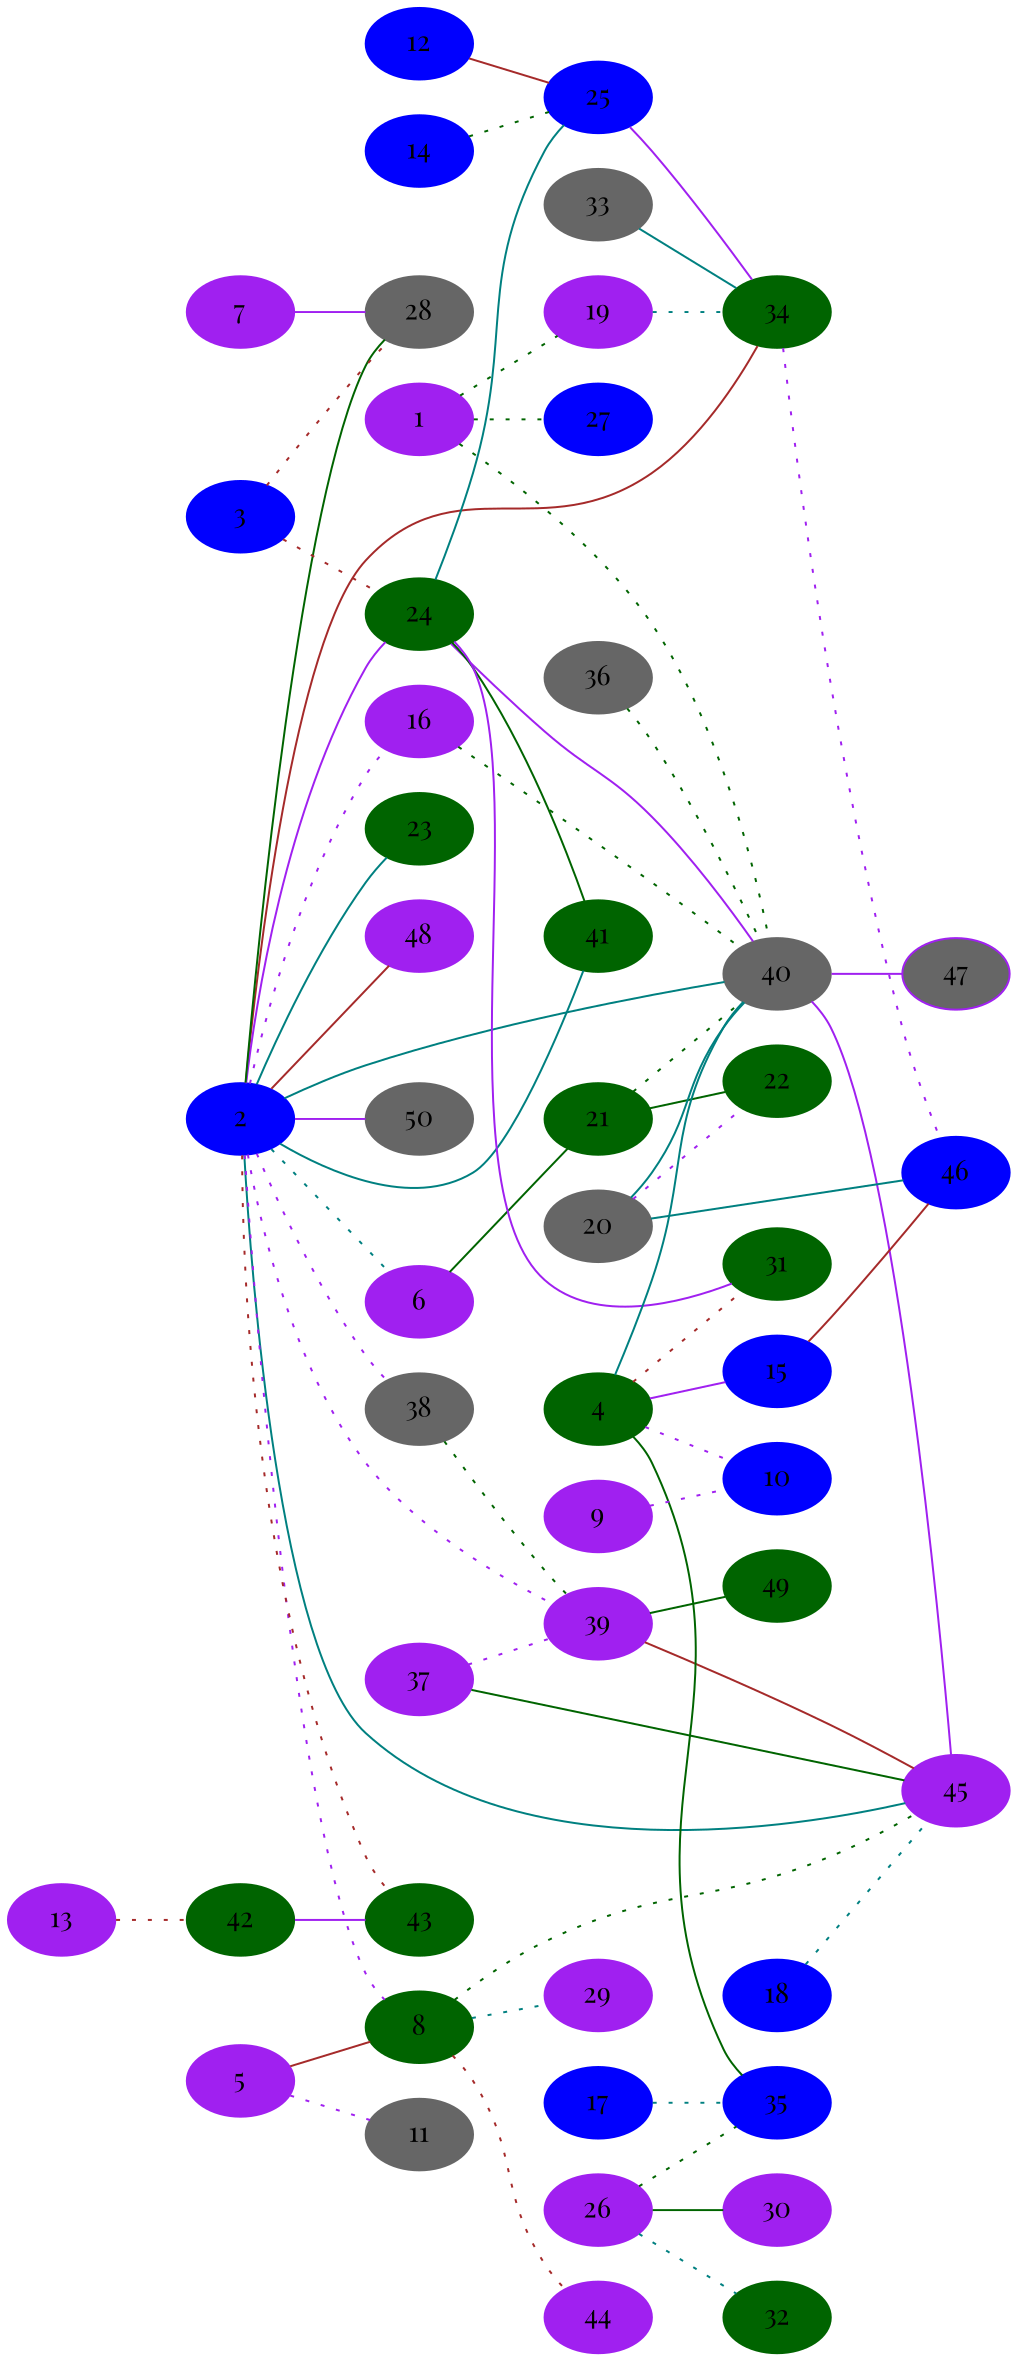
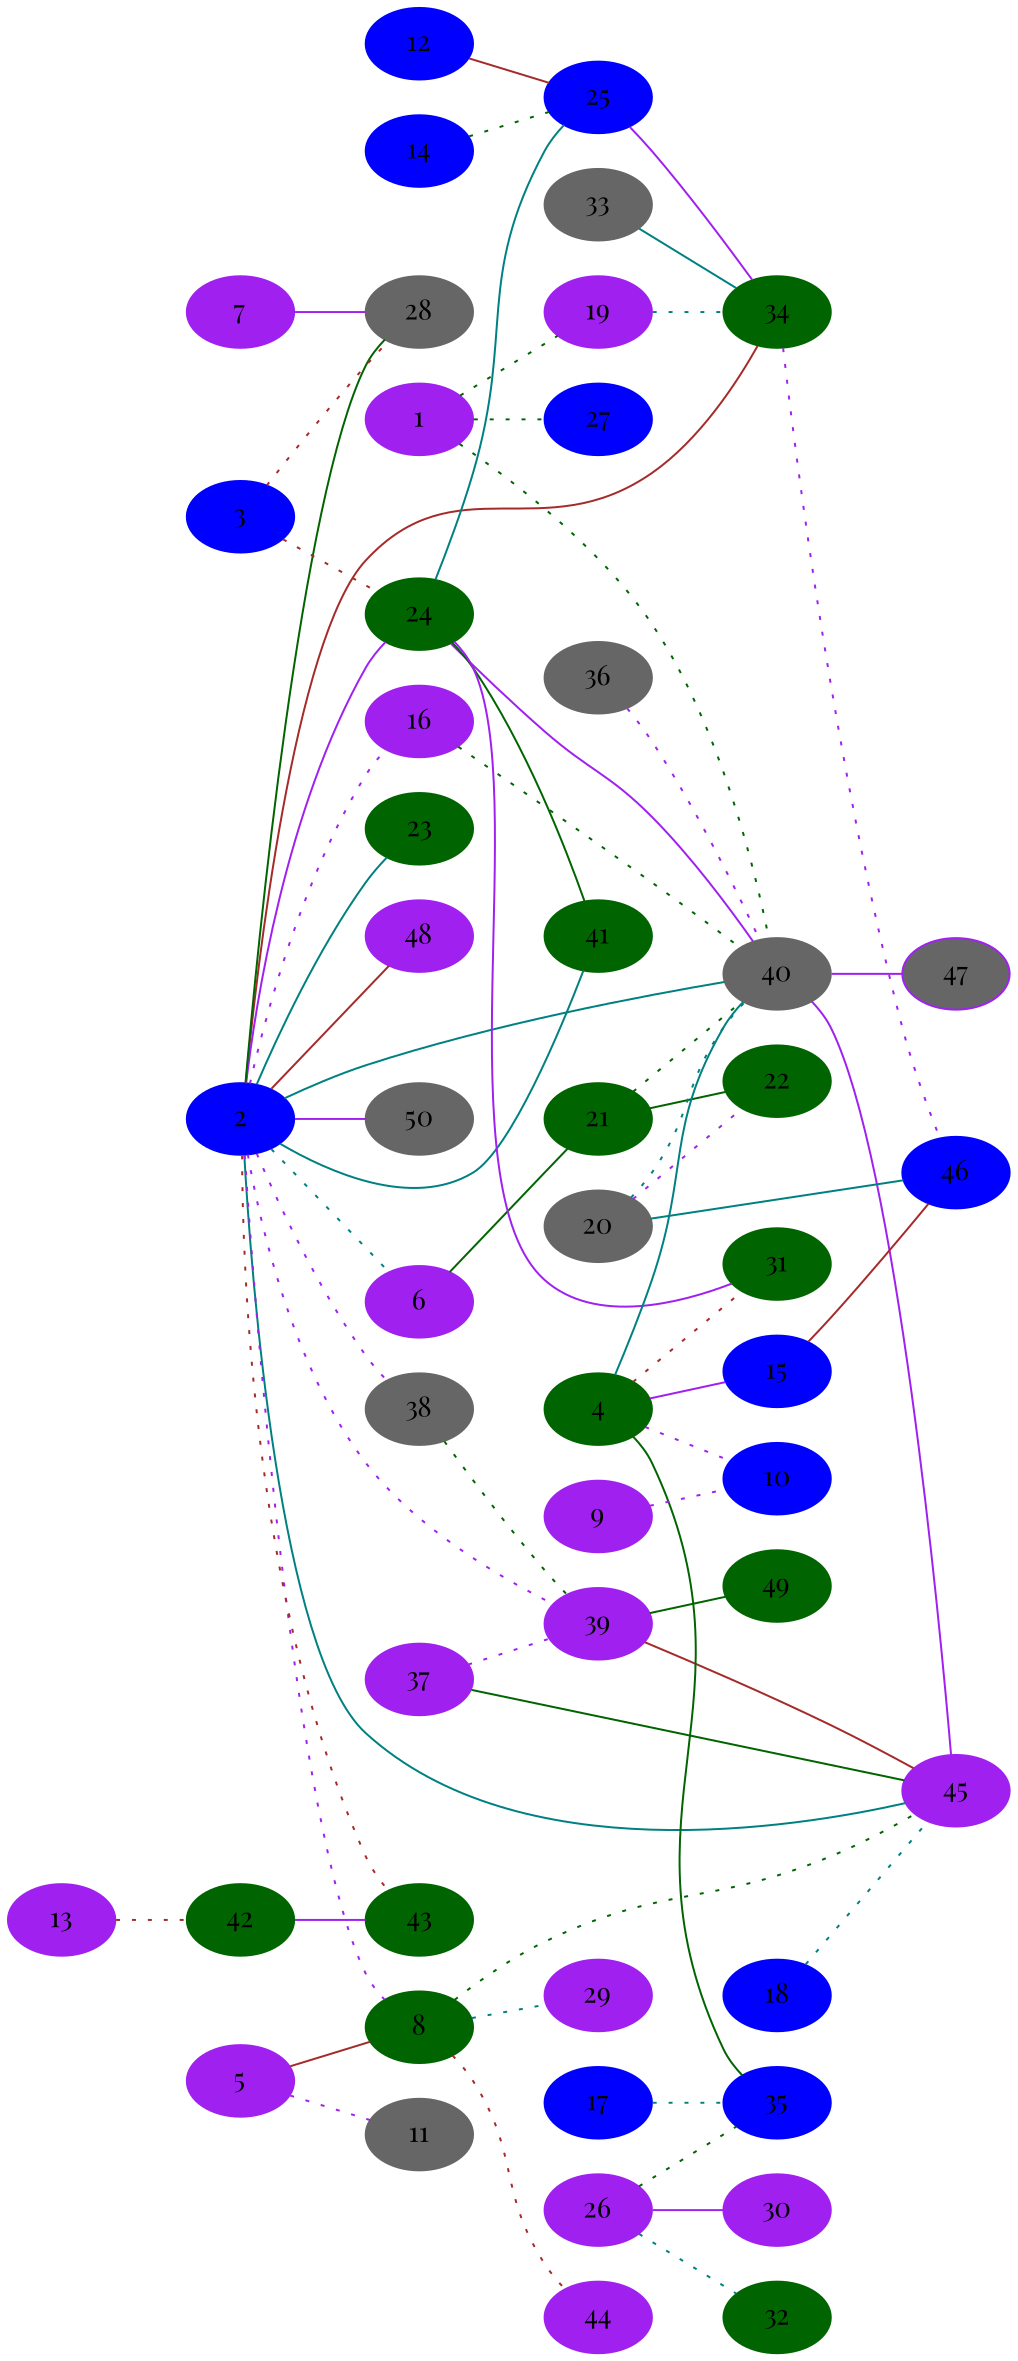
edge "36" -- "40": color darkgreen -> purple
edge "40" -- "20": style solid -> dotted
edge "26" -- "30": color darkgreen -> purple
